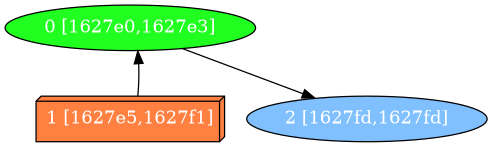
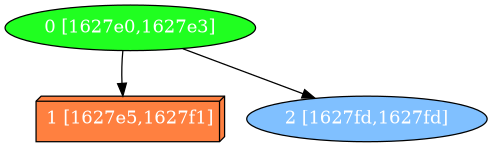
edge "1 [1627e5,1627f1]" -> "0 [1627e0,1627e3]": reversed
